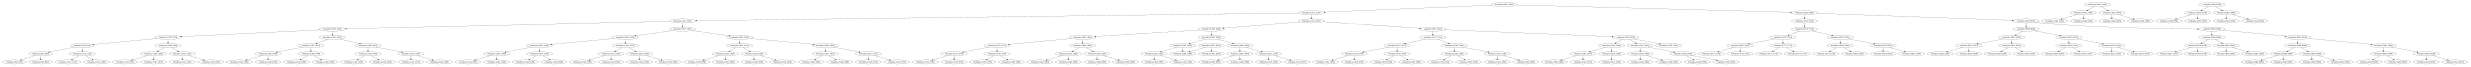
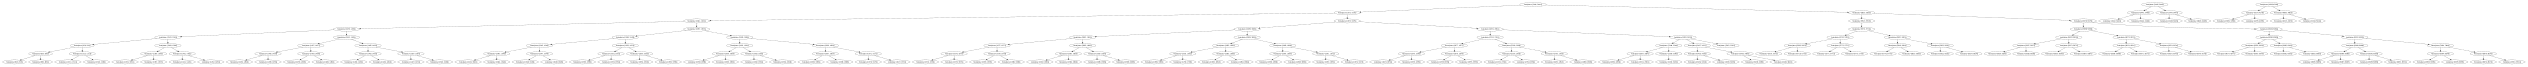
edge "Node{data=[1855, 1855]}" -> "Node{data=[1864, 1864]}": now "Node{data=[1855, 1855]}" -> "Node{data=[1863, 1863]}"
